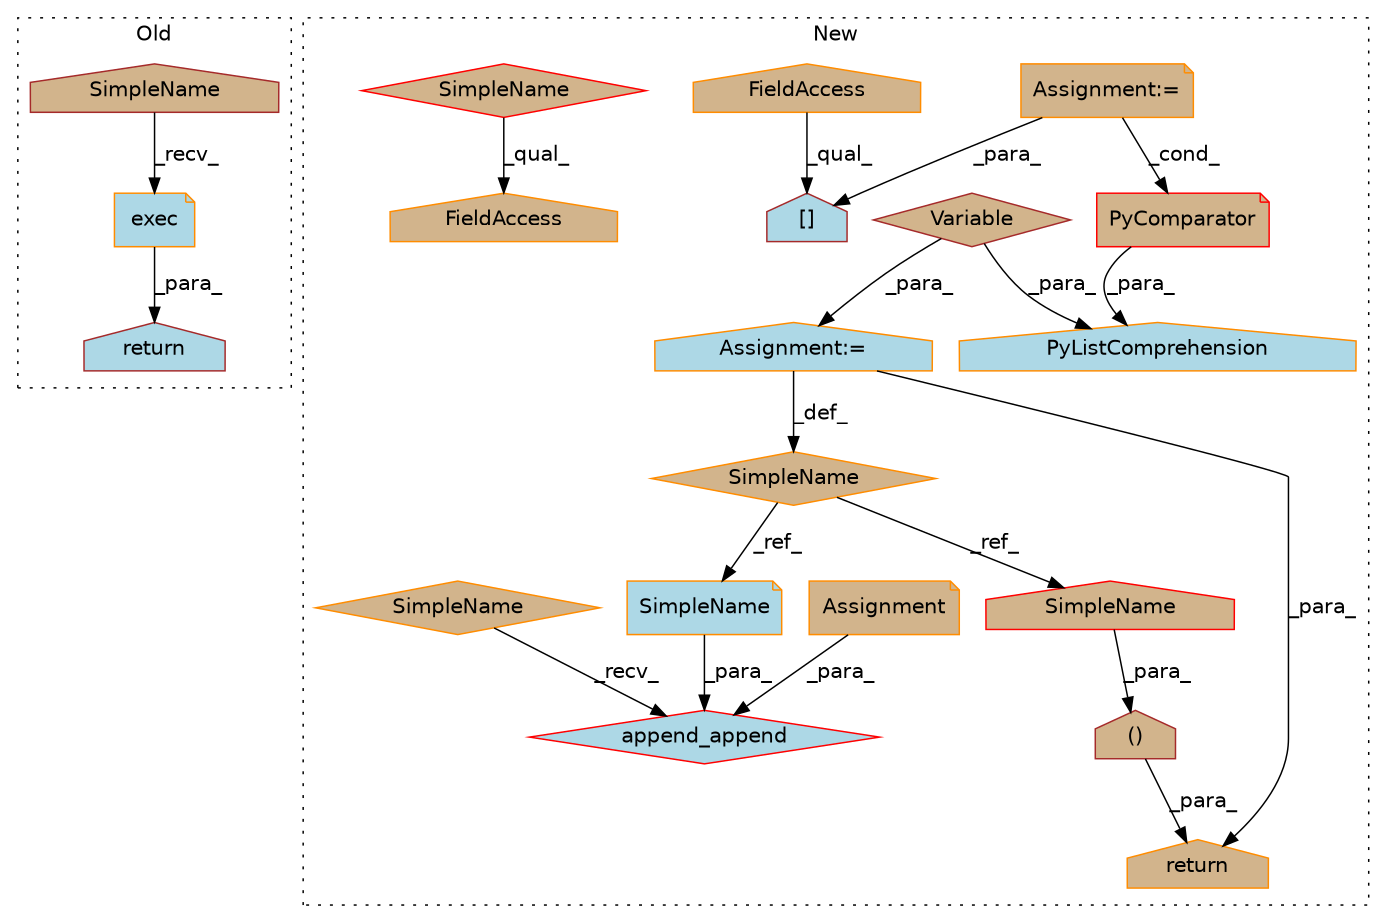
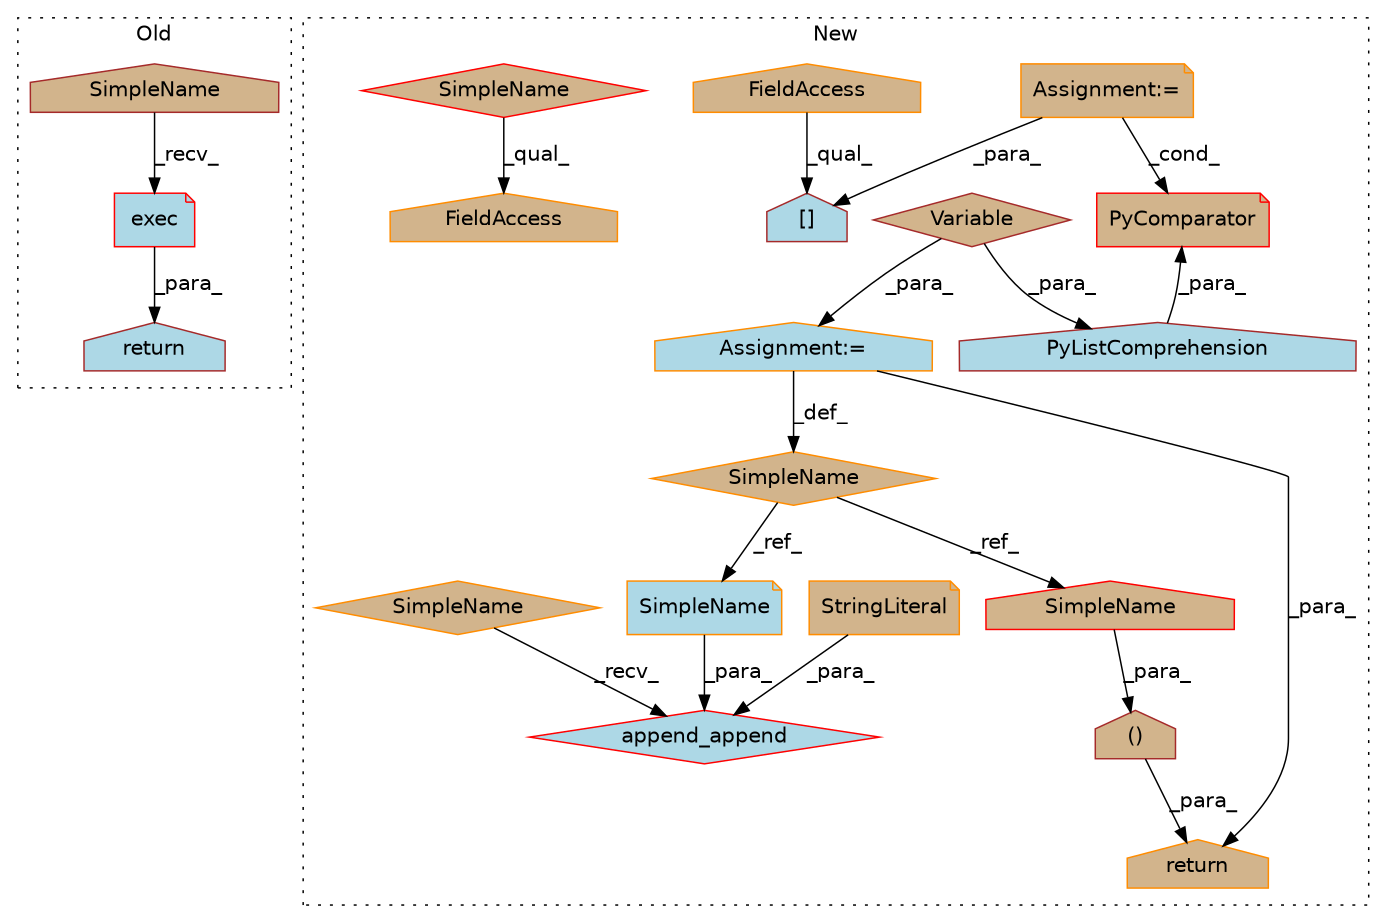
node "exec": color darkorange -> red
edge "PyComparator" -> "PyListComprehension": reversed
node "PyListComprehension": color darkorange -> brown
node "Assignment": label "Assignment" -> "StringLiteral"
